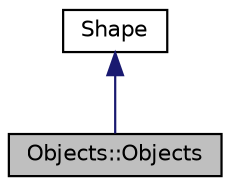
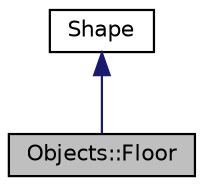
node "Objects::Objects": label "Objects::Objects" -> "Objects::Floor"
